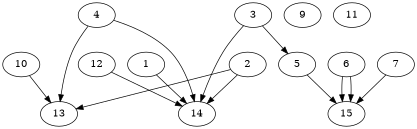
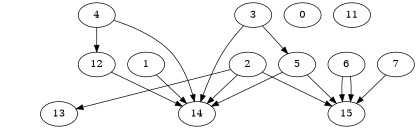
node "9": label "9" -> "0"
edge "4" -> "13": now "4" -> "12"
node "10": removed
edge "5" -> "14": added
edge "2" -> "15": added
